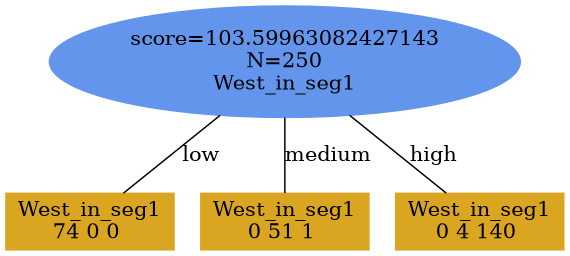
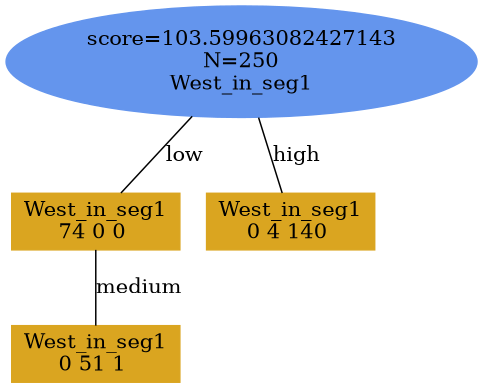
edge "score=103.59963082427143 N=250 West_in_seg1" -- "West_in_seg1 0 51 1": now "West_in_seg1 74 0 0" -- "West_in_seg1 0 51 1"
